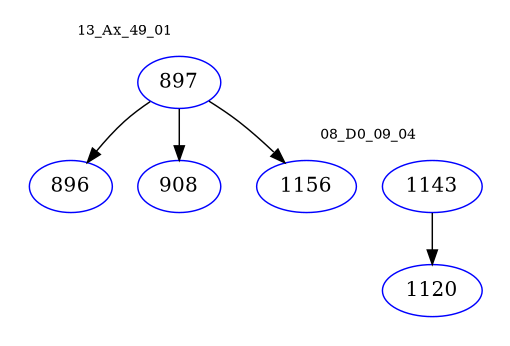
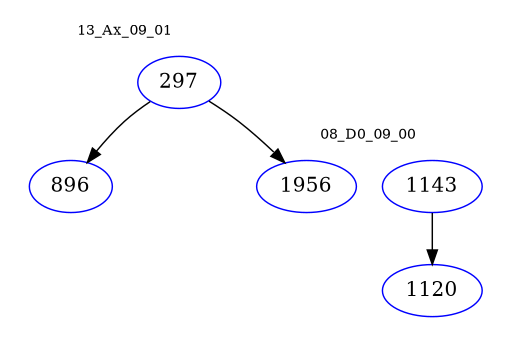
cluster "13_Ax_49_01": label "13_Ax_49_01" -> "13_Ax_09_01"
node "897": label "897" -> "297"
cluster "08_D0_09_04": label "08_D0_09_04" -> "08_D0_09_00"
node "908": removed
node "1156": label "1156" -> "1956"
